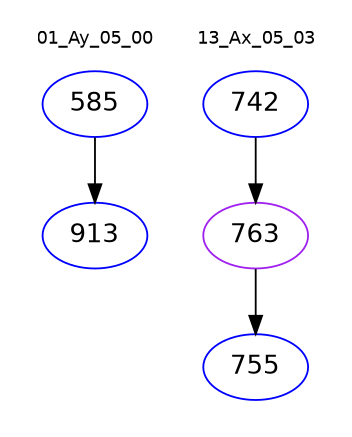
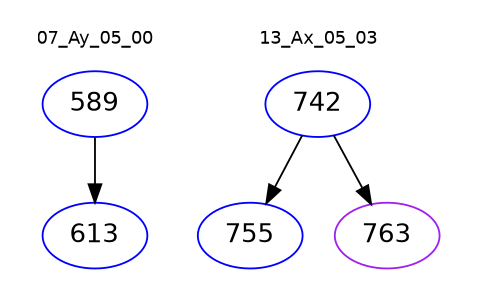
cluster "01_Ay_05_00": label "01_Ay_05_00" -> "07_Ay_05_00"
node "585": label "585" -> "589"
node "913": label "913" -> "613"
edge "763" -> "755": now "742" -> "755"
